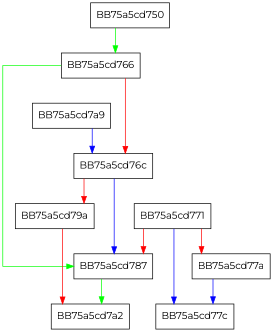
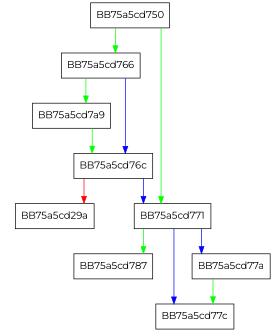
edge "BB75a5cd766" -> "BB75a5cd76c": color red -> blue
edge "BB75a5cd750" -> "BB75a5cd771": added
edge "BB75a5cd7a9" -> "BB75a5cd76c": color blue -> green
edge "BB75a5cd766" -> "BB75a5cd787": now "BB75a5cd766" -> "BB75a5cd7a9"
edge "BB75a5cd76c" -> "BB75a5cd787": now "BB75a5cd76c" -> "BB75a5cd771"
node "BB75a5cd79a": label "BB75a5cd79a" -> "BB75a5cd29a"
edge "BB75a5cd771" -> "BB75a5cd787": color red -> green
edge "BB75a5cd771" -> "BB75a5cd77a": color red -> blue
edge "BB75a5cd77a" -> "BB75a5cd77c": color blue -> green
node "BB75a5cd7a2": removed
